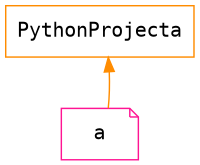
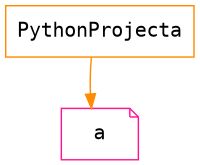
edge "a" -> "PythonProjecta": reversed
